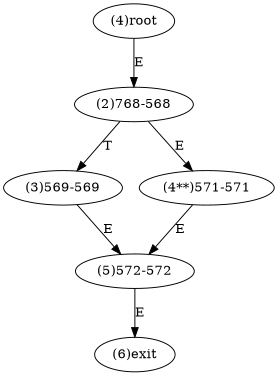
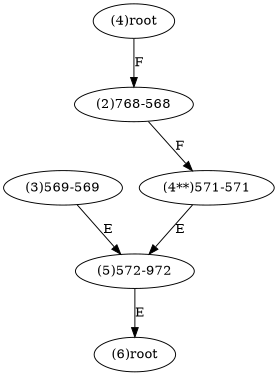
edge "(4)root" -> "(2)768-568": label "E" -> "F"
edge "(2)768-568" -> "(3)569-569": removed, label "T"
edge "(2)768-568" -> "(4**)571-571": label "E" -> "F"
node "(5)572-572": label "(5)572-572" -> "(5)572-972"
node "(6)exit": label "(6)exit" -> "(6)root"
